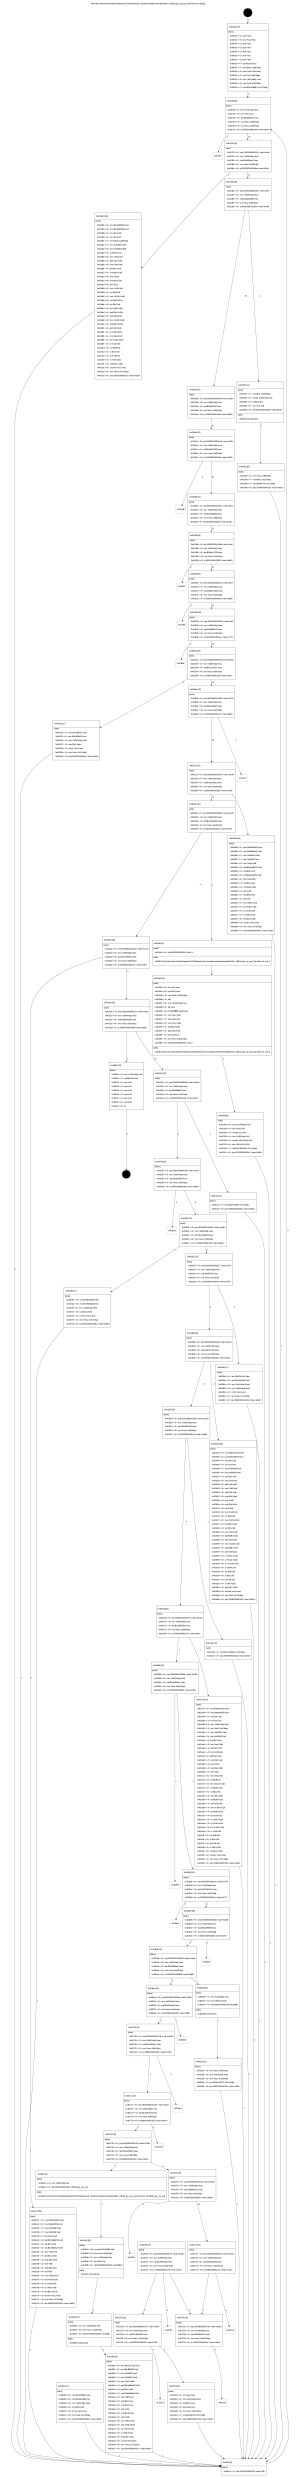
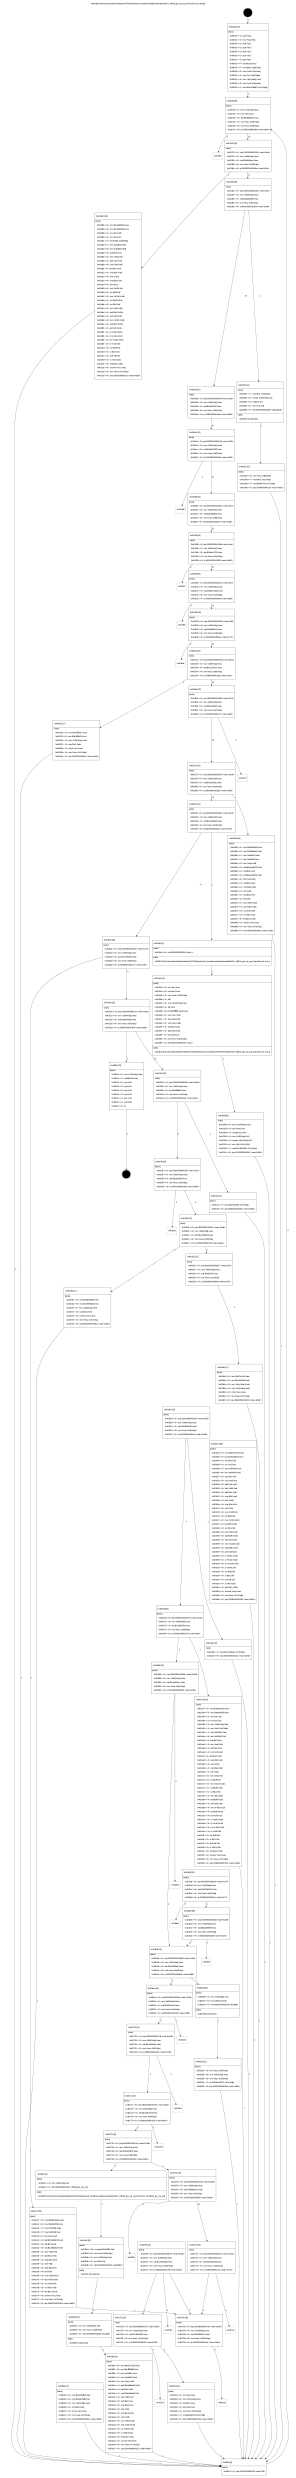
node "0x40163b [25]": removed
edge "0x401686 [25]" -> "0x40169f [25]": now "0x401686 [25]" -> "0x4016d1 [25]"
edge "0x401e27 [88]" -> "0x401fc2 [5]": now "0x401e27 [88]" -> "0x401780 [25]"
